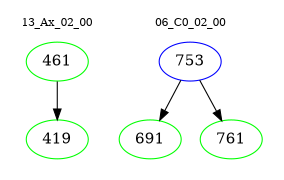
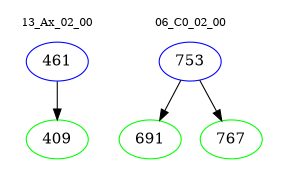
node "461": color green -> blue
node "419": label "419" -> "409"
node "761": label "761" -> "767"
